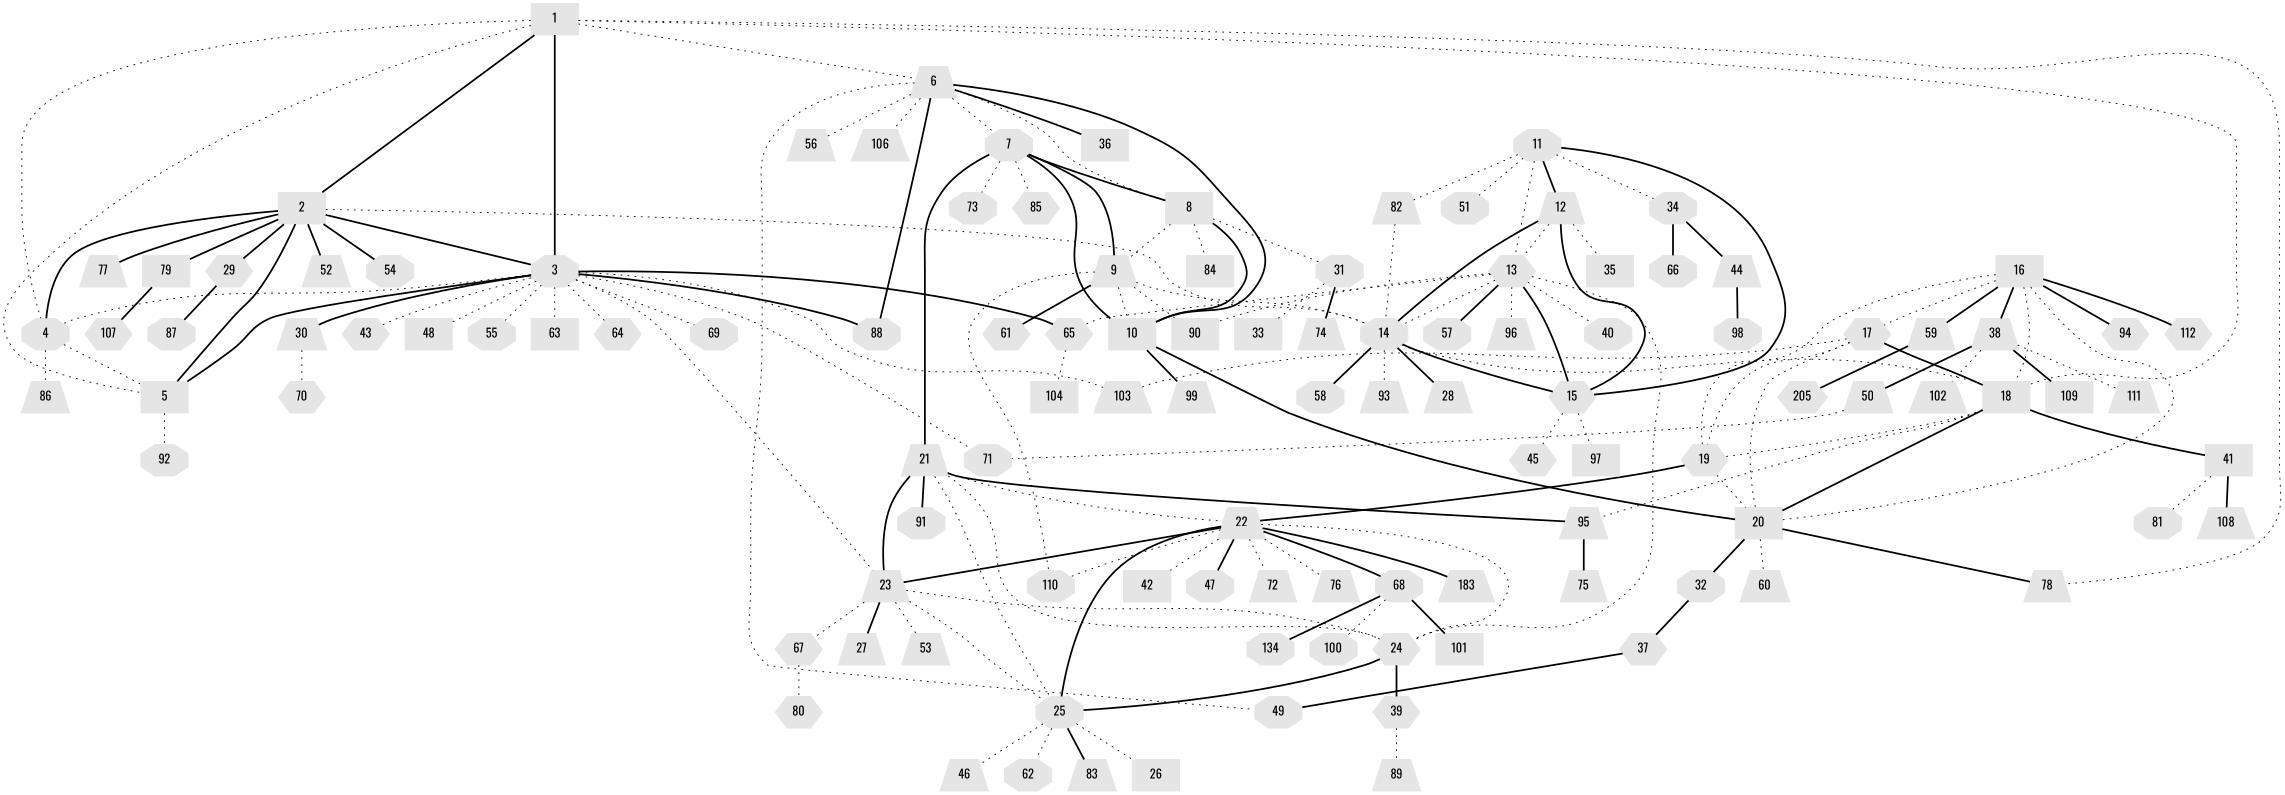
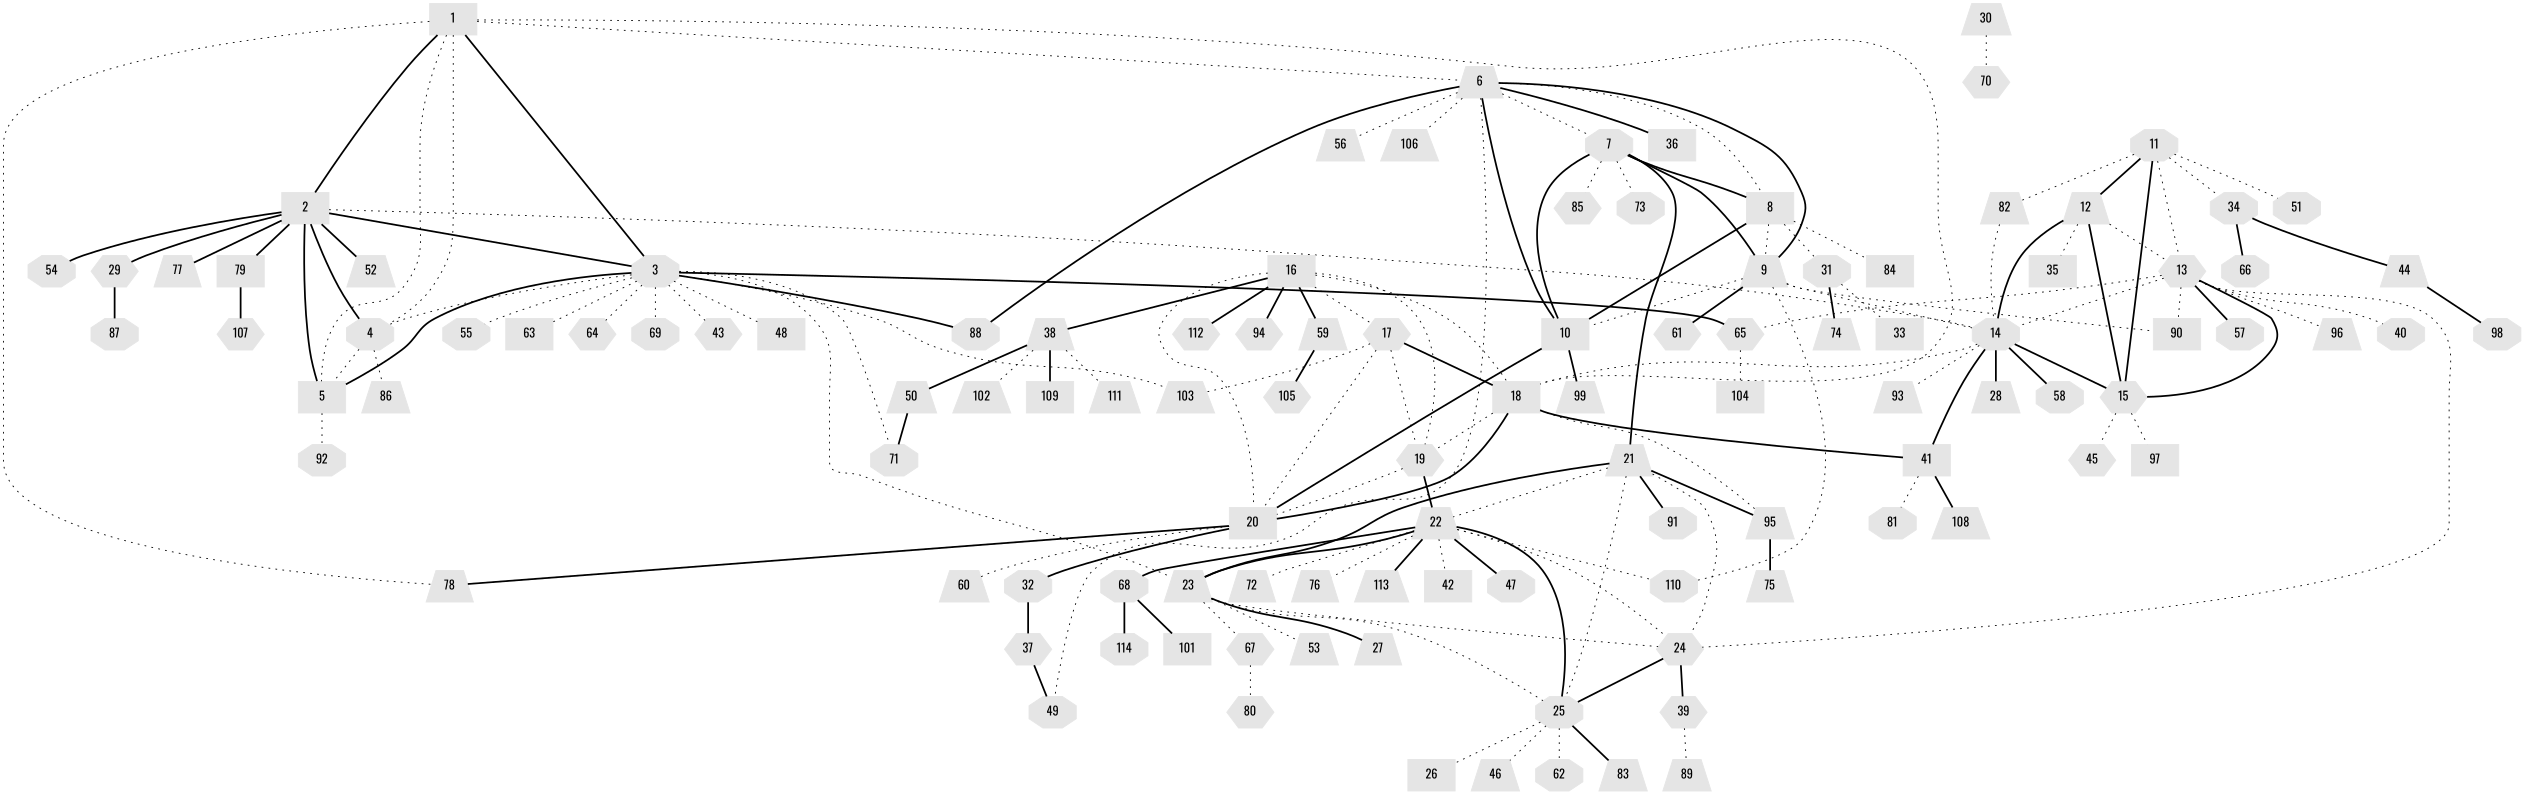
edge "6" -- "9": added
edge "3" -- "30": removed
edge "14" -- "41": added
node "205": label "205" -> "105"
edge "50" -- "71": style dotted -> bold
node "183": label "183" -> "113"
node "134": label "134" -> "114"
node "100": removed
